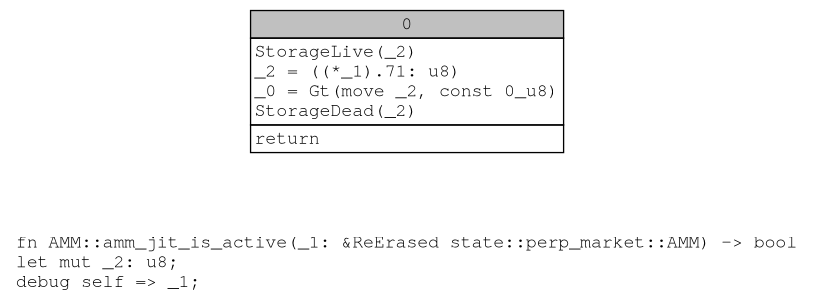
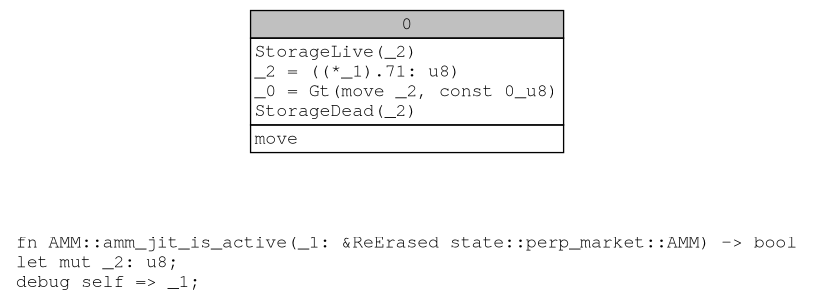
node "0": text "return" -> "move"
